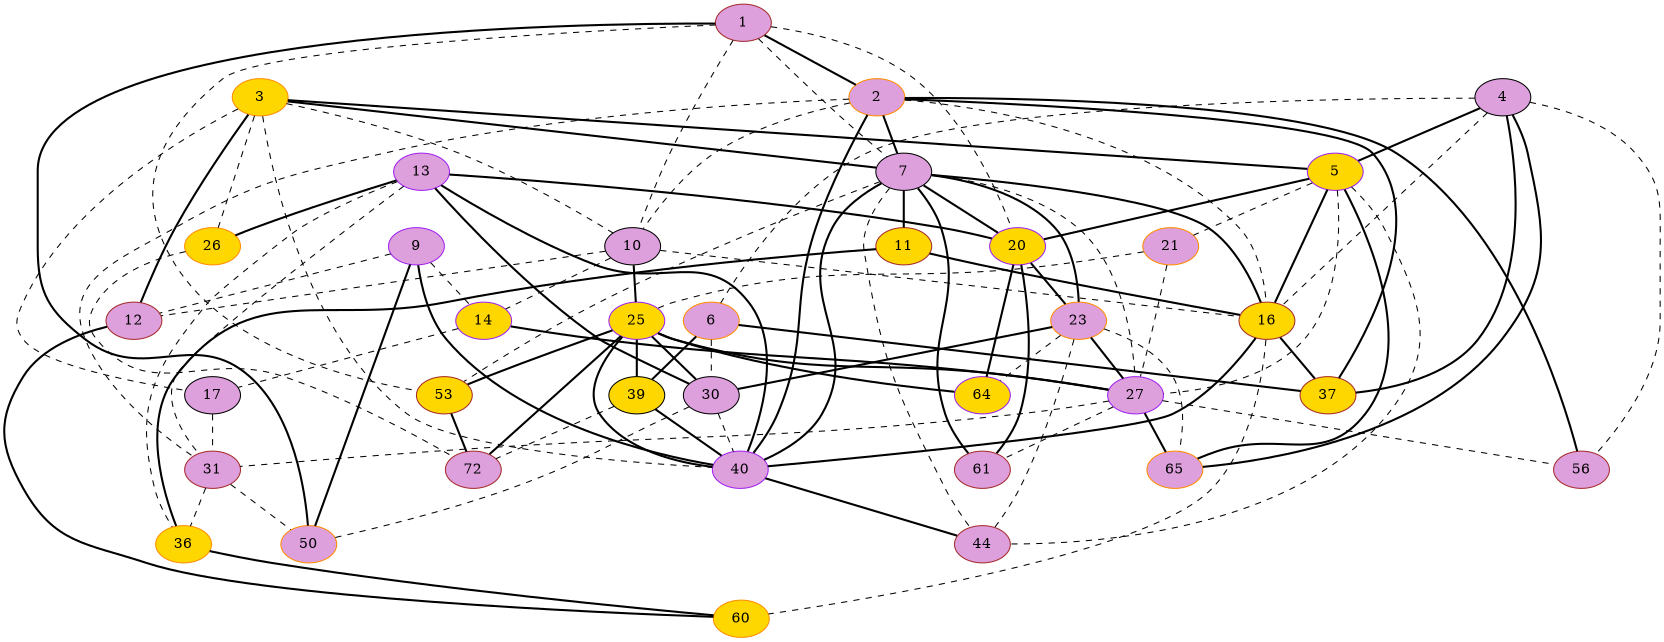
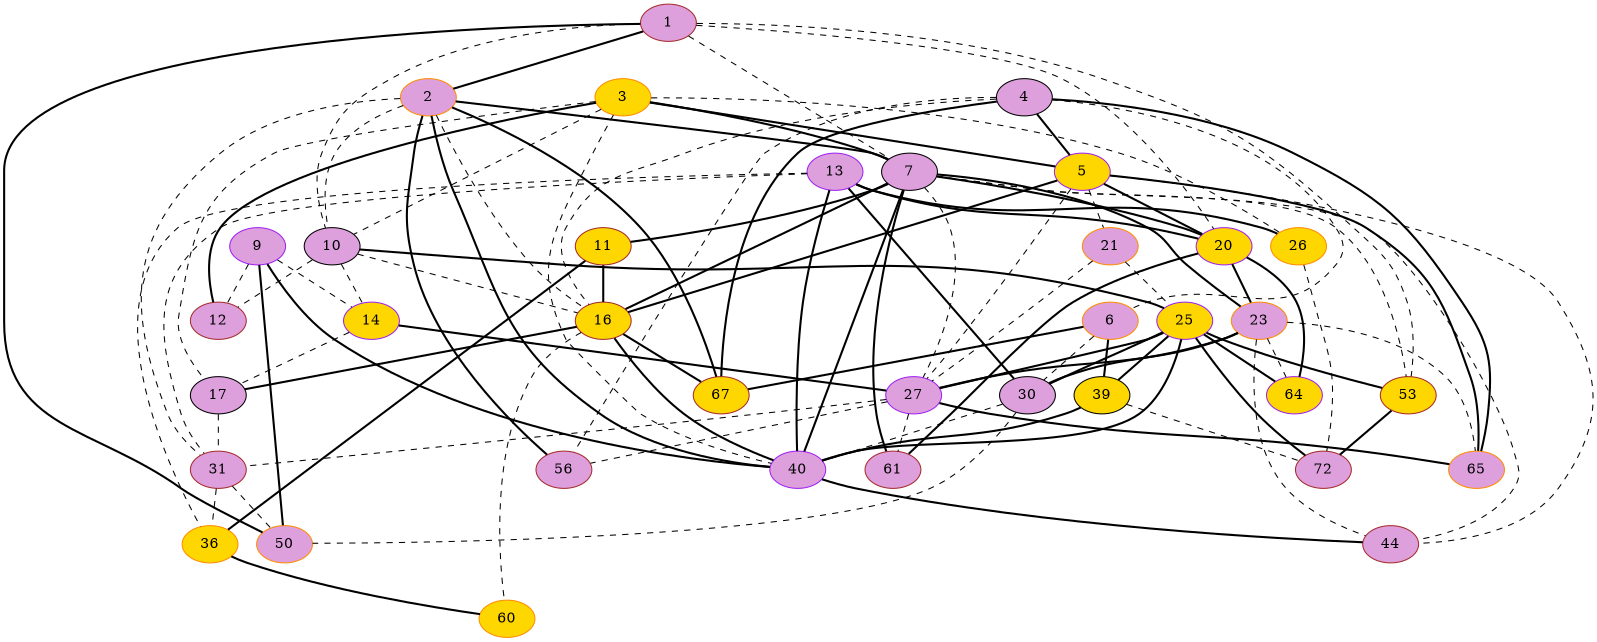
edge "16" -- "17": added
node "37": label "37" -> "67"
edge "12" -- "60": removed
